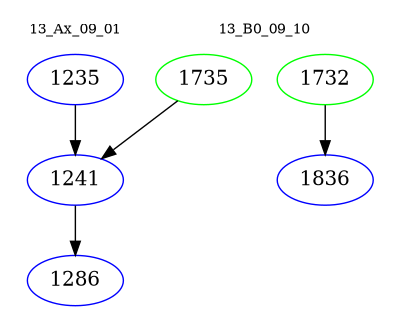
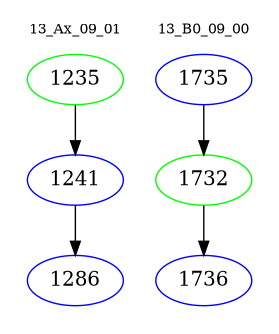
cluster "13_B0_09_10": label "13_B0_09_10" -> "13_B0_09_00"
node "1235": color blue -> green
node "1735": color green -> blue
edge "1735" -> "1241": now "1735" -> "1732"
node "1836": label "1836" -> "1736"
